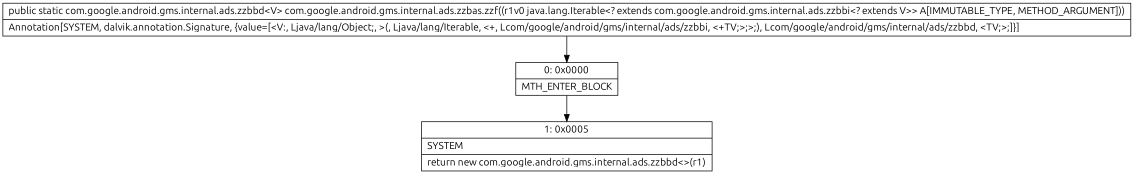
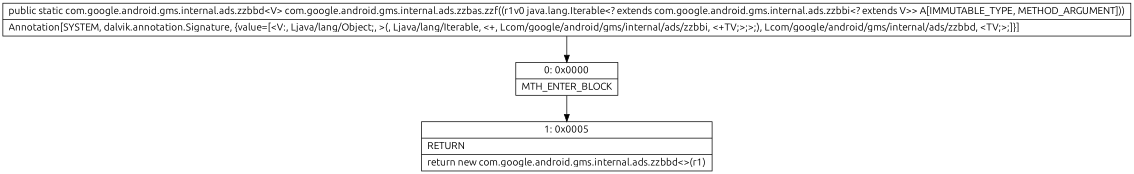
node "1: 0x0005": text "SYSTEM" -> "RETURN"
